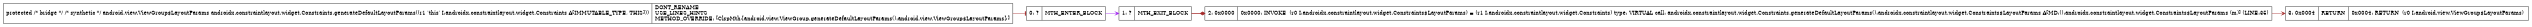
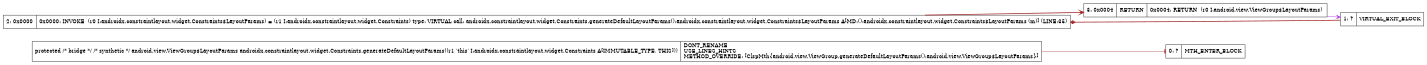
edge "0: ?" -> "1: ?": now "3: 0x0004" -> "1: ?"
node "1: ?": text "MTH_EXIT_BLOCK" -> "VIRTUAL_EXIT_BLOCK"
edge "2: 0x0000" -> "3: 0x0004": style solid -> bold
